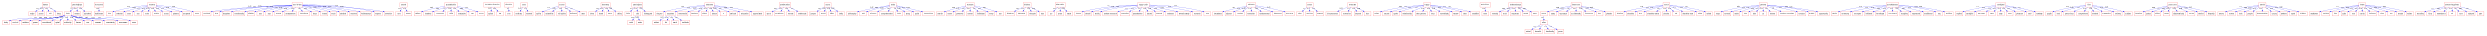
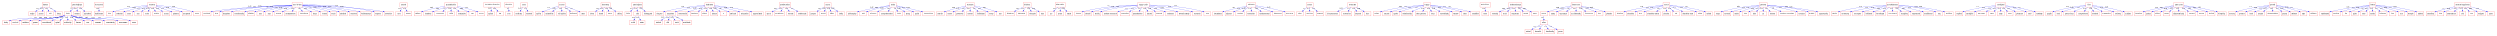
node "refused": added
